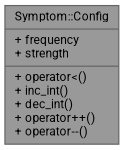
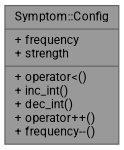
node "Symptom::Config": text "+ operator--()" -> "+ frequency--()"
